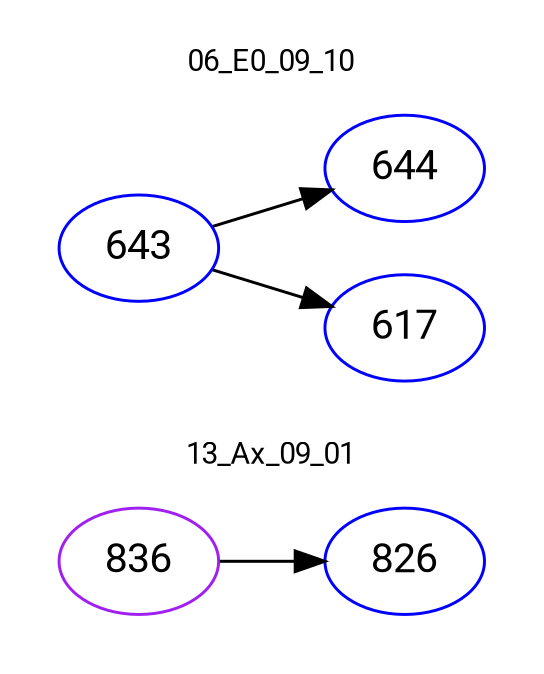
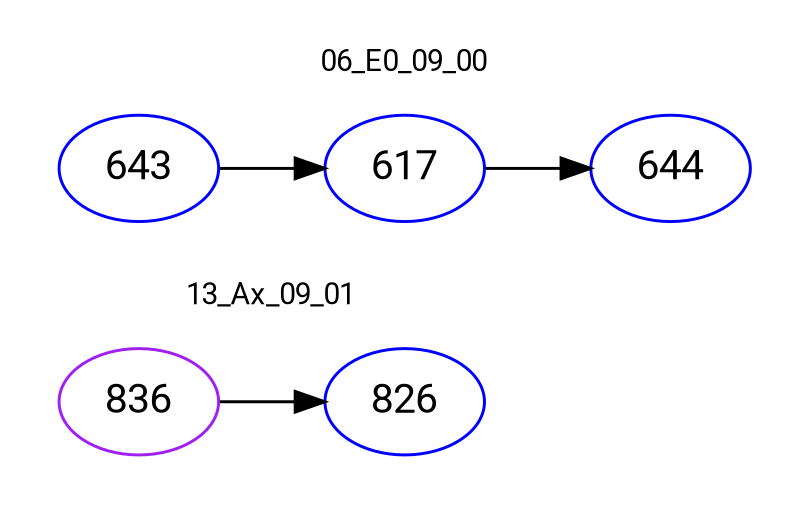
cluster "06_E0_09_10": label "06_E0_09_10" -> "06_E0_09_00"
edge "643" -> "644": now "617" -> "644"
